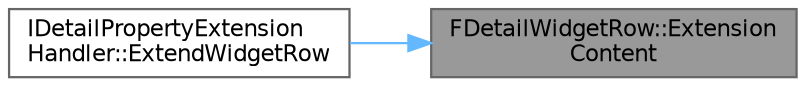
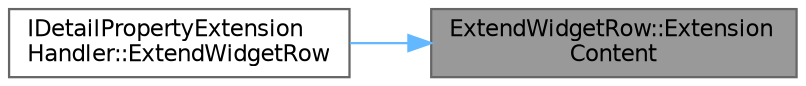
node "FDetailWidgetRow::Extension Content": label "FDetailWidgetRow::Extension Content" -> "ExtendWidgetRow::Extension Content"
